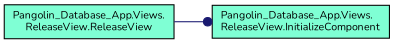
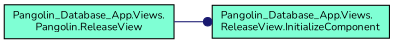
node "Pangolin_Database_App.Views. ReleaseView.ReleaseView": label "Pangolin_Database_App.Views. ReleaseView.ReleaseView" -> "Pangolin_Database_App.Views. Pangolin.ReleaseView"
